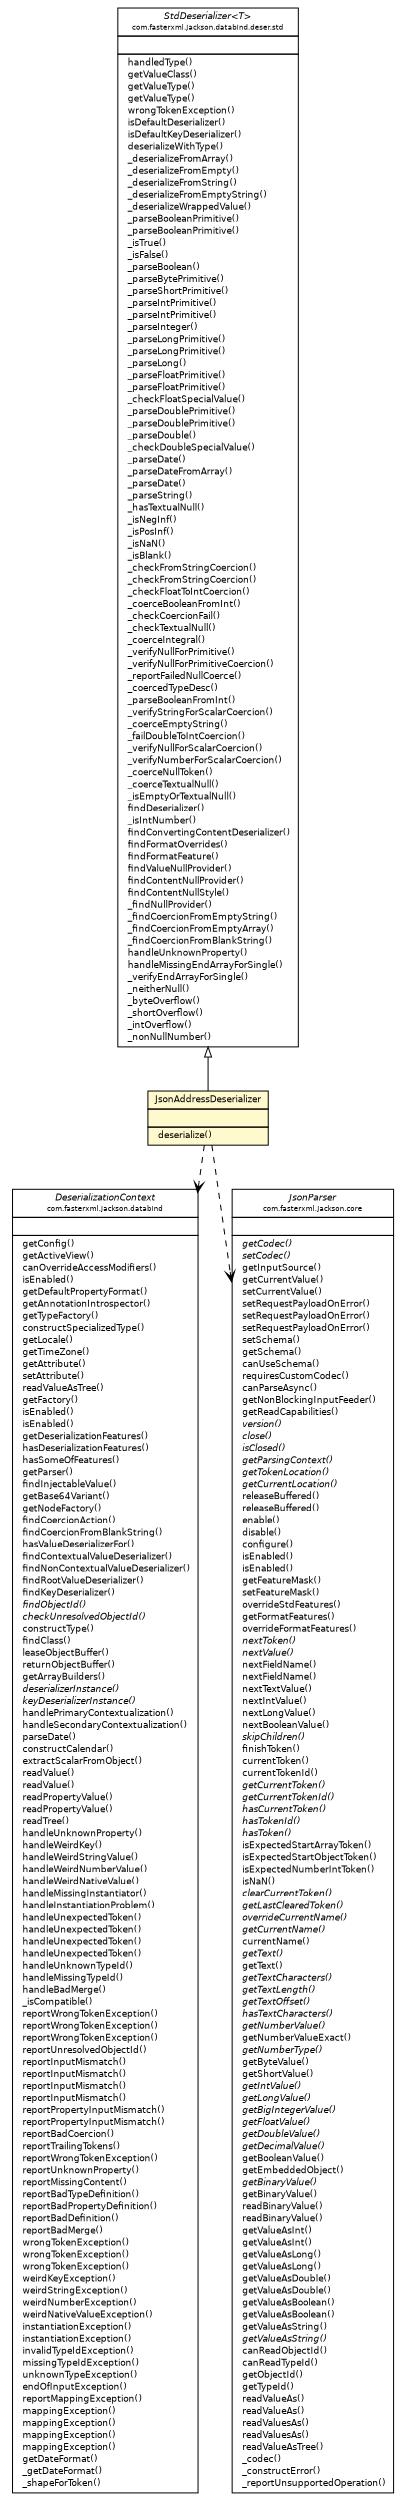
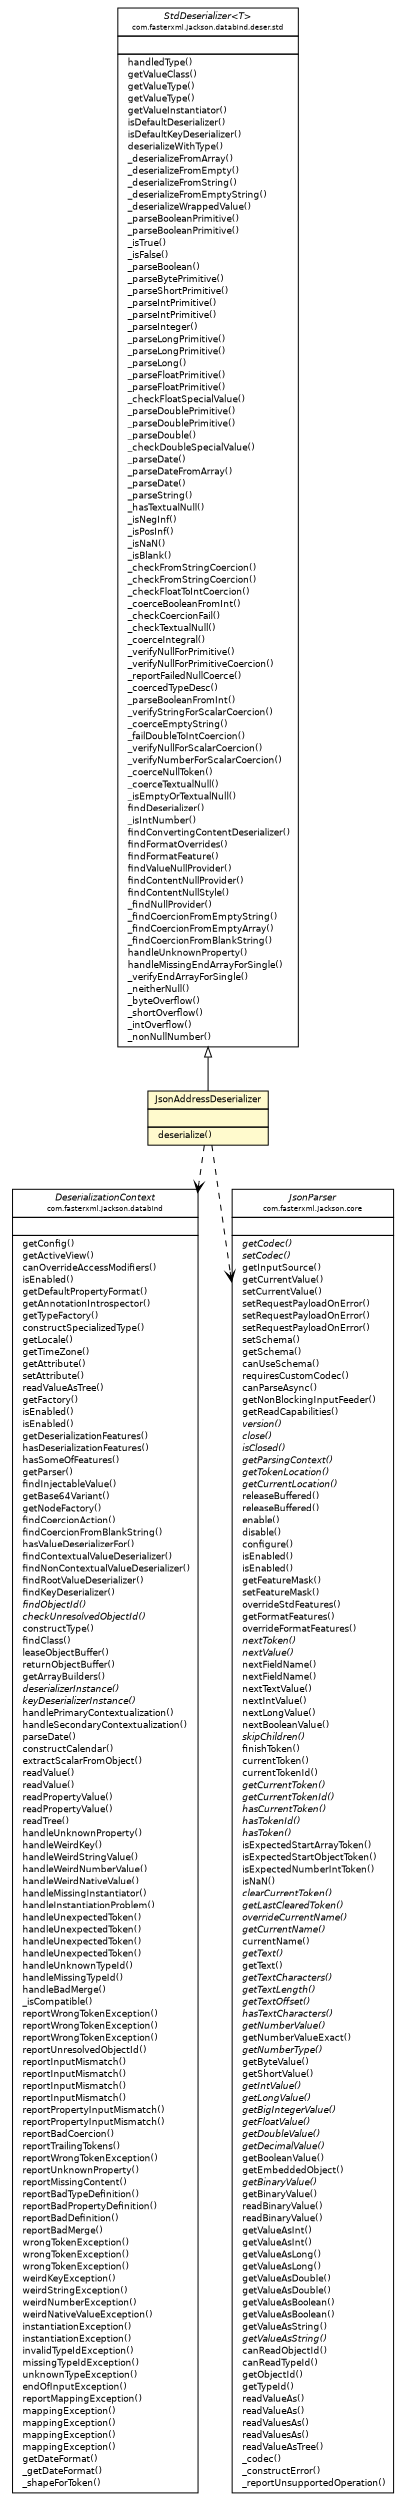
node "StdDeserializer<T>": text "wrongTokenException()" -> "getValueInstantiator()"
